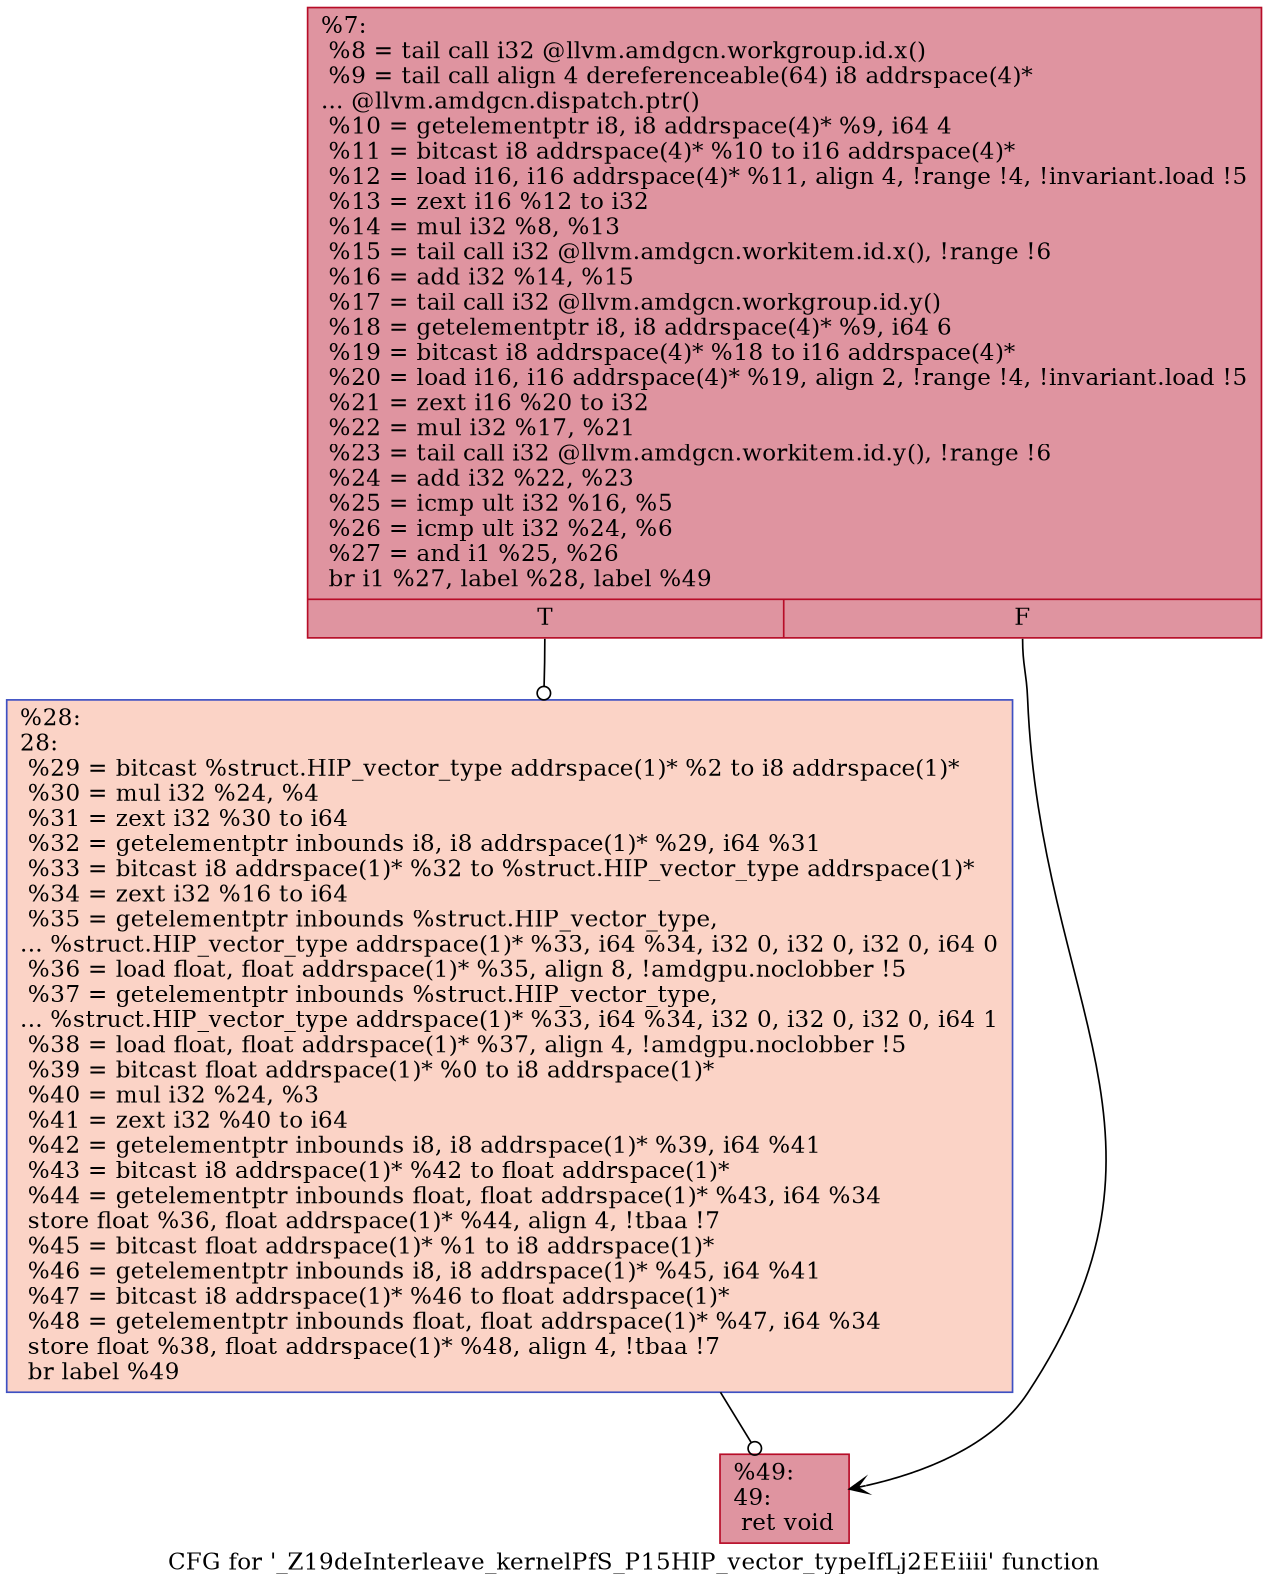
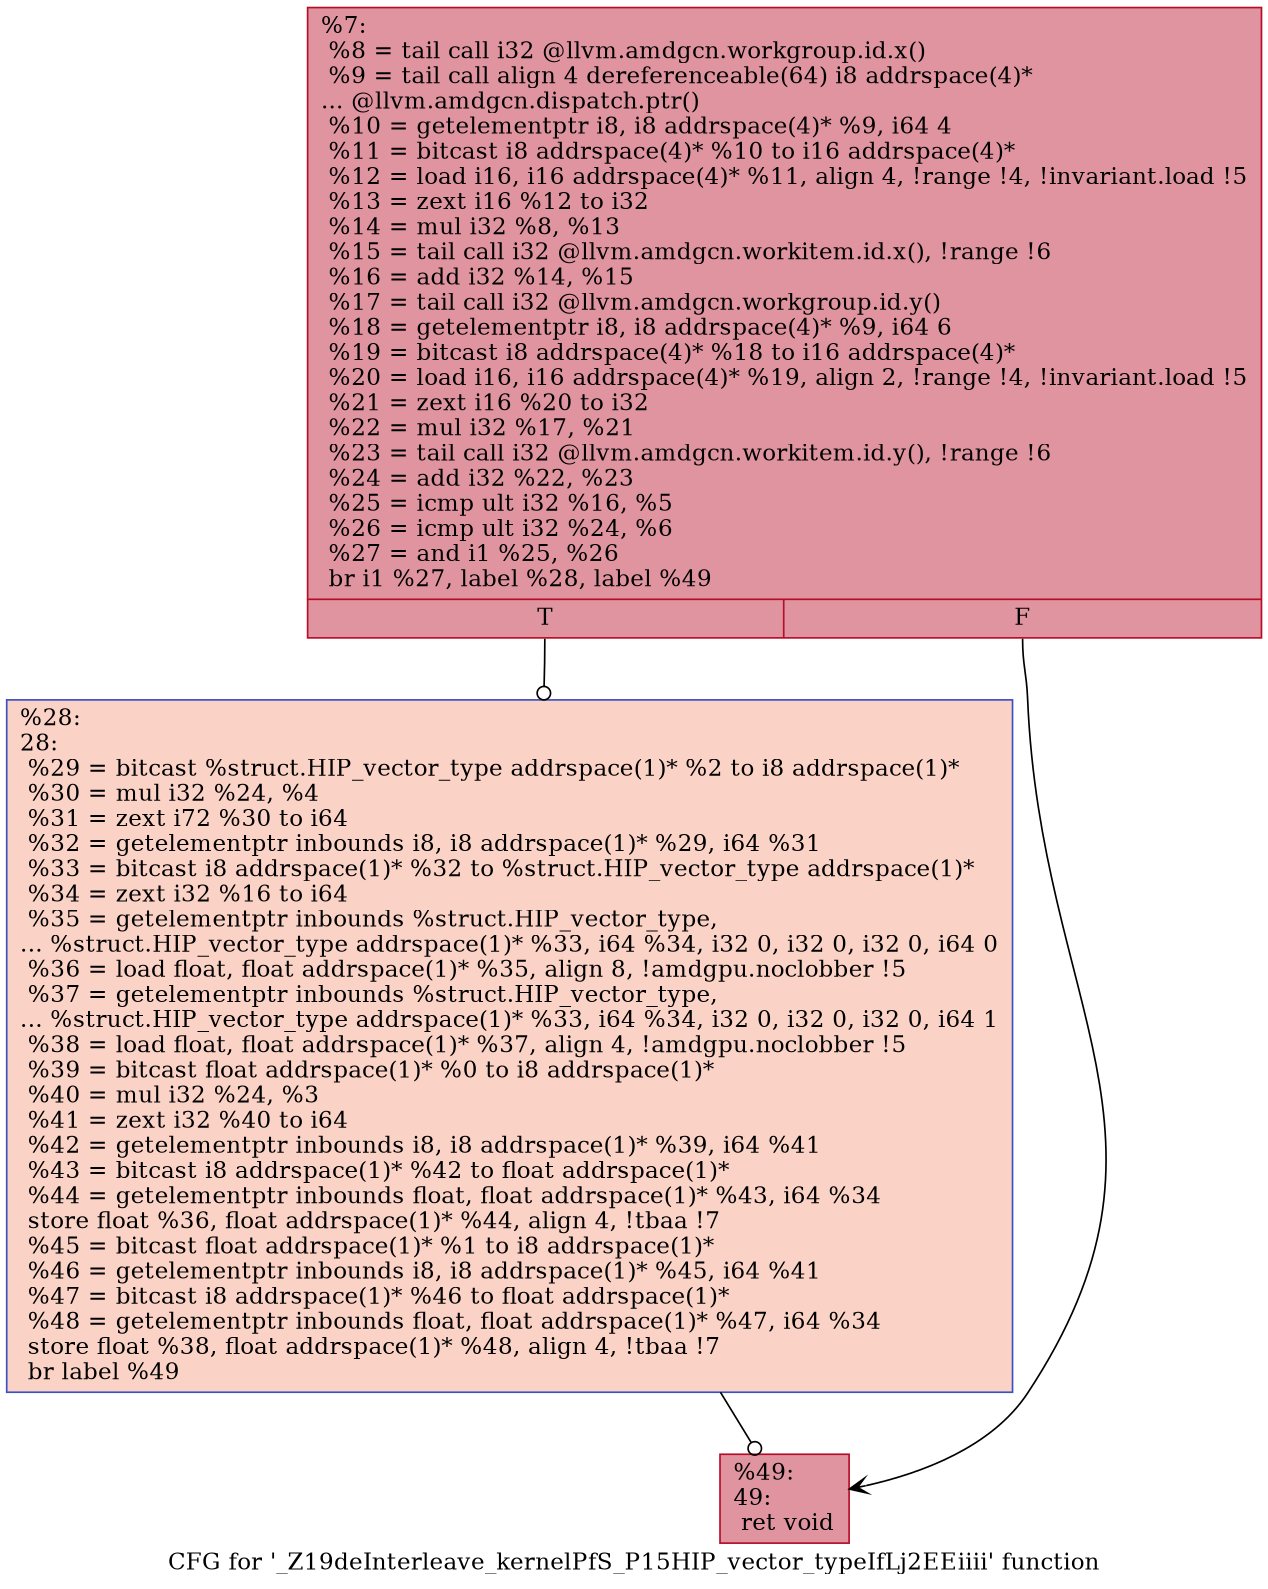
node "%28:": text "%31 = zext i32 %30 to i64" -> "%31 = zext i72 %30 to i64"
